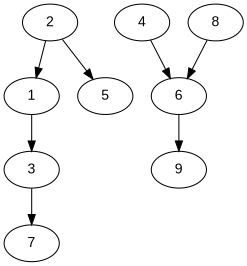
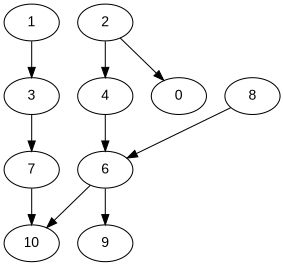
edge "2" -> "1": now "2" -> "4"
node "5": label "5" -> "0"
node "10": added
